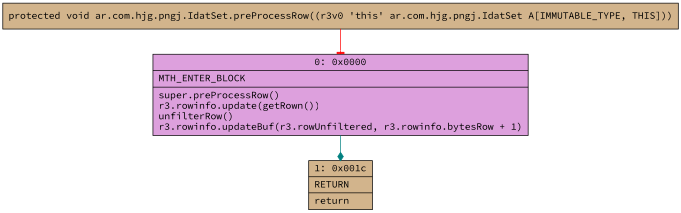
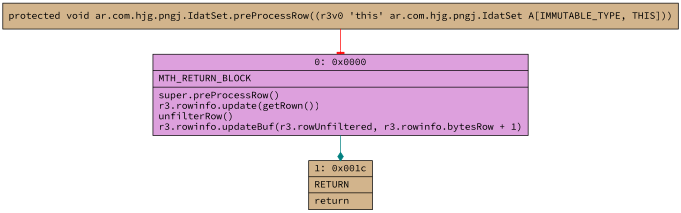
node "0: 0x0000": text "MTH_ENTER_BLOCK" -> "MTH_RETURN_BLOCK"
